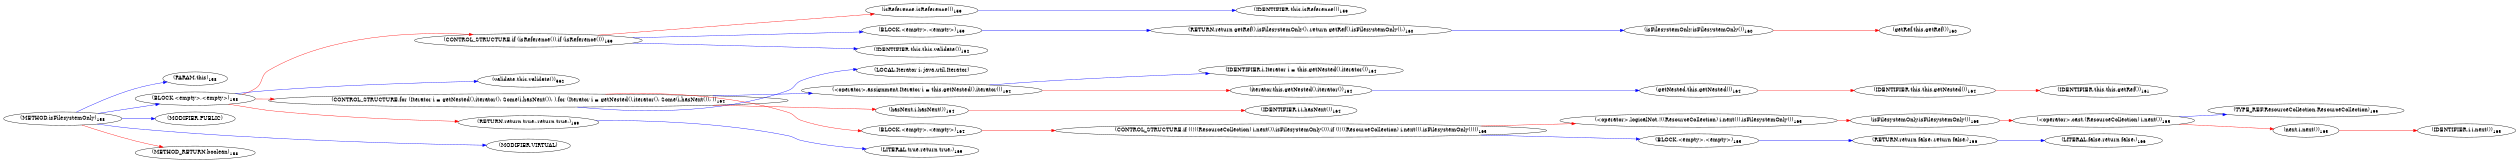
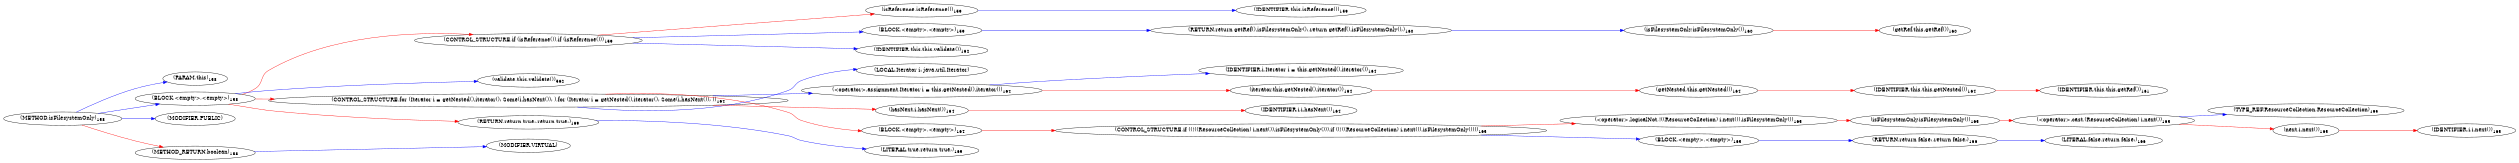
edge "(iterator,this.getNested().iterator())" -> "(getNested,this.getNested())": color blue -> red
edge "(METHOD,isFilesystemOnly)" -> "(MODIFIER,VIRTUAL)": now "(METHOD_RETURN,boolean)" -> "(MODIFIER,VIRTUAL)"
